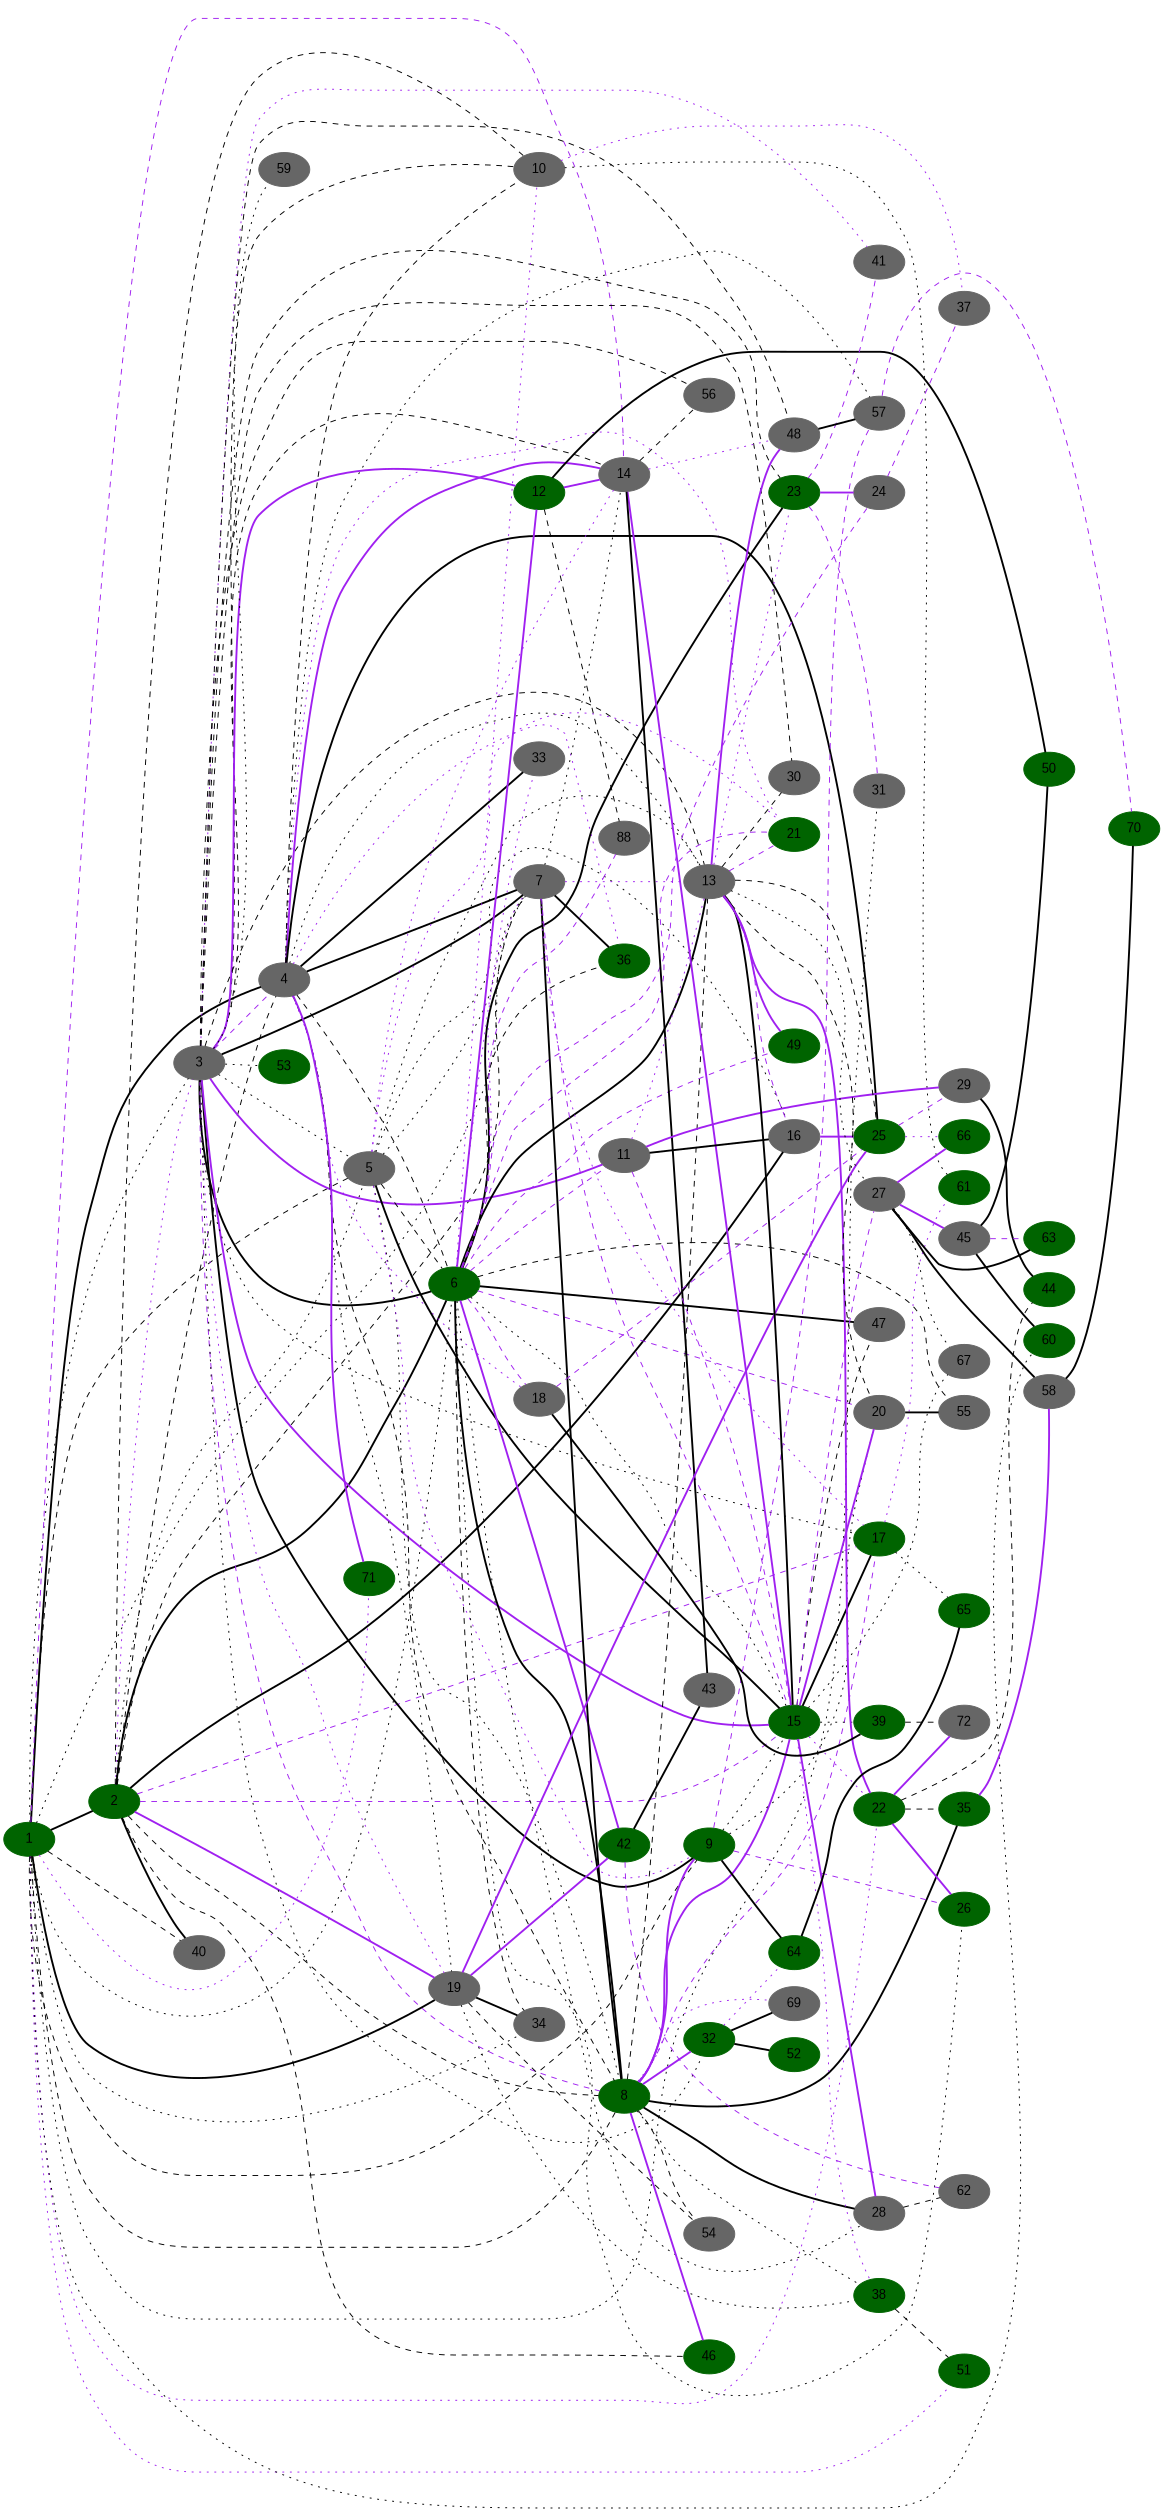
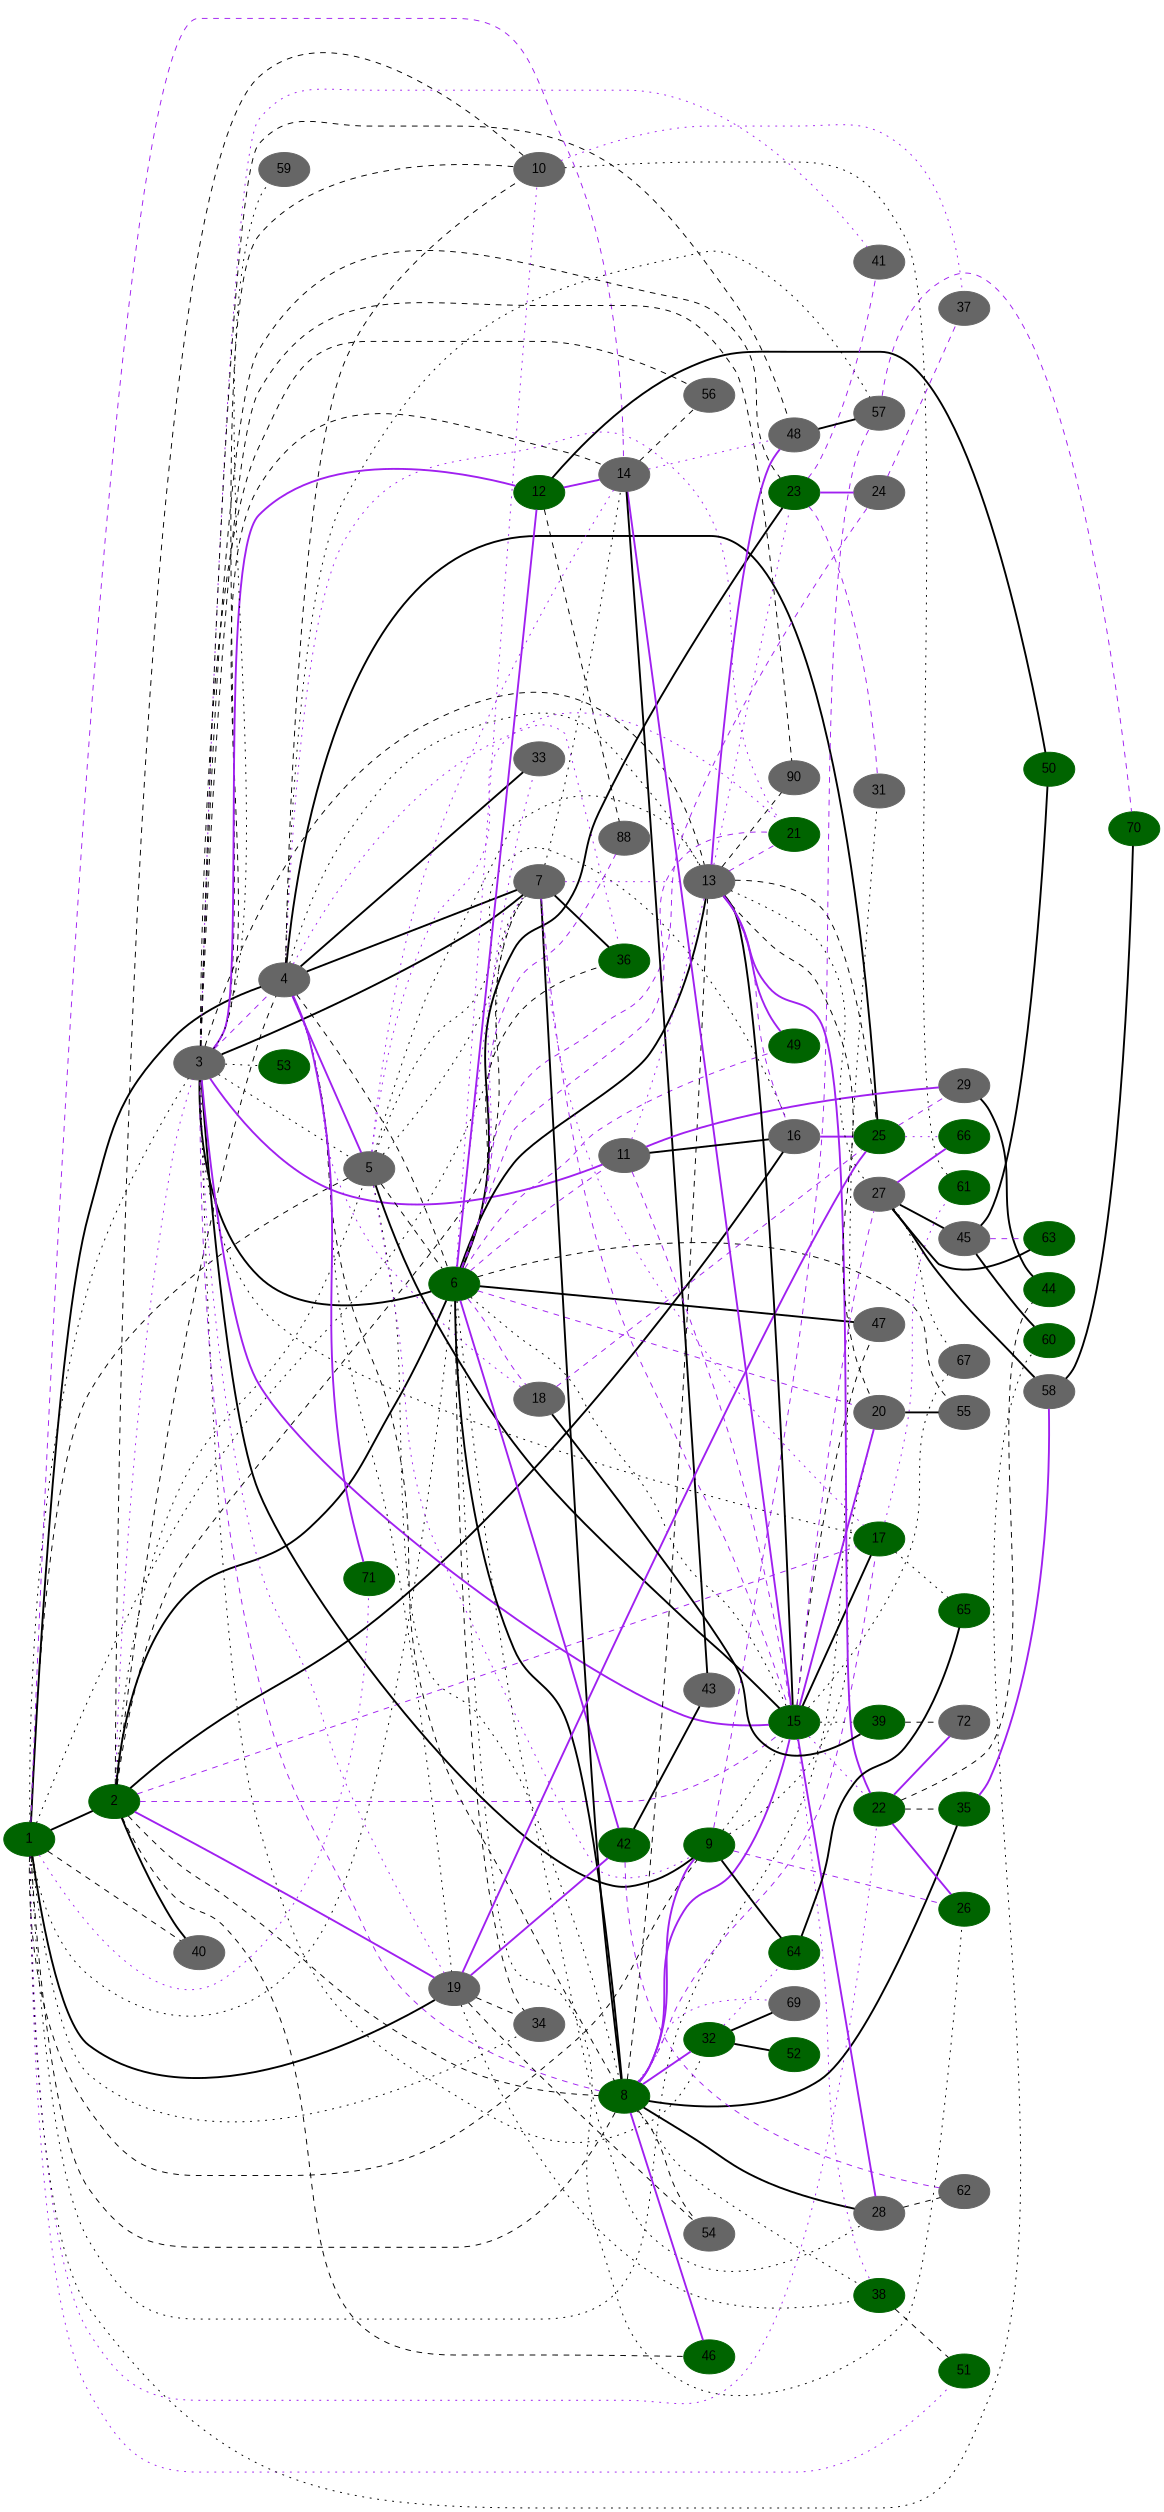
edge "14" -- "4": now "5" -- "4"
node "30": label "30" -> "90"
edge "27" -- "45": color purple -> black
edge "19" -- "34": style bold -> dashed
